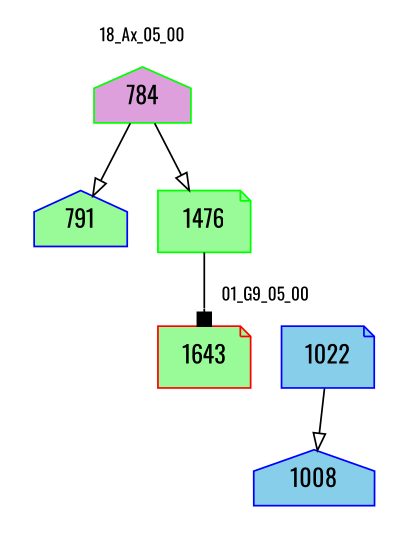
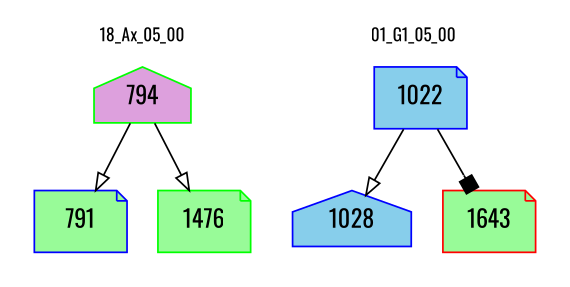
node "784": label "784" -> "794"
node "791": shape house -> note
edge "1476" -> "1643": now "1022" -> "1643"
cluster "01_G9_05_00": label "01_G9_05_00" -> "01_G1_05_00"
node "1008": label "1008" -> "1028"
